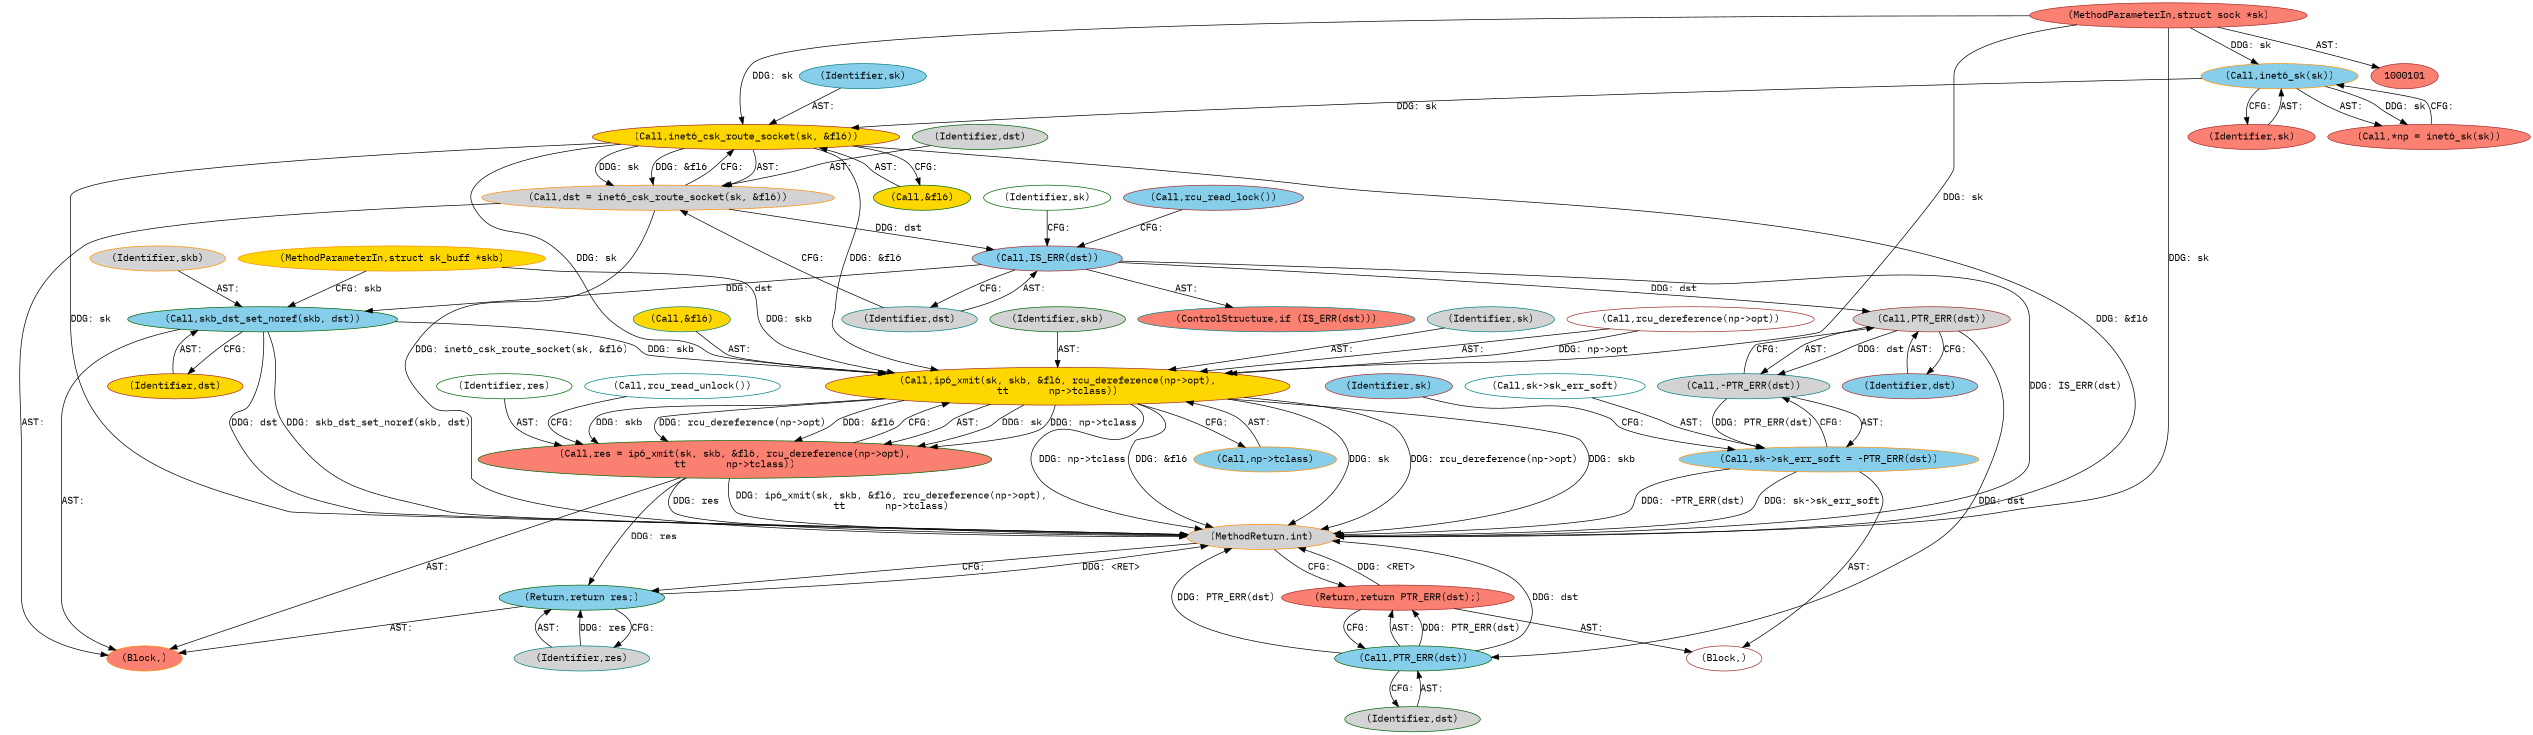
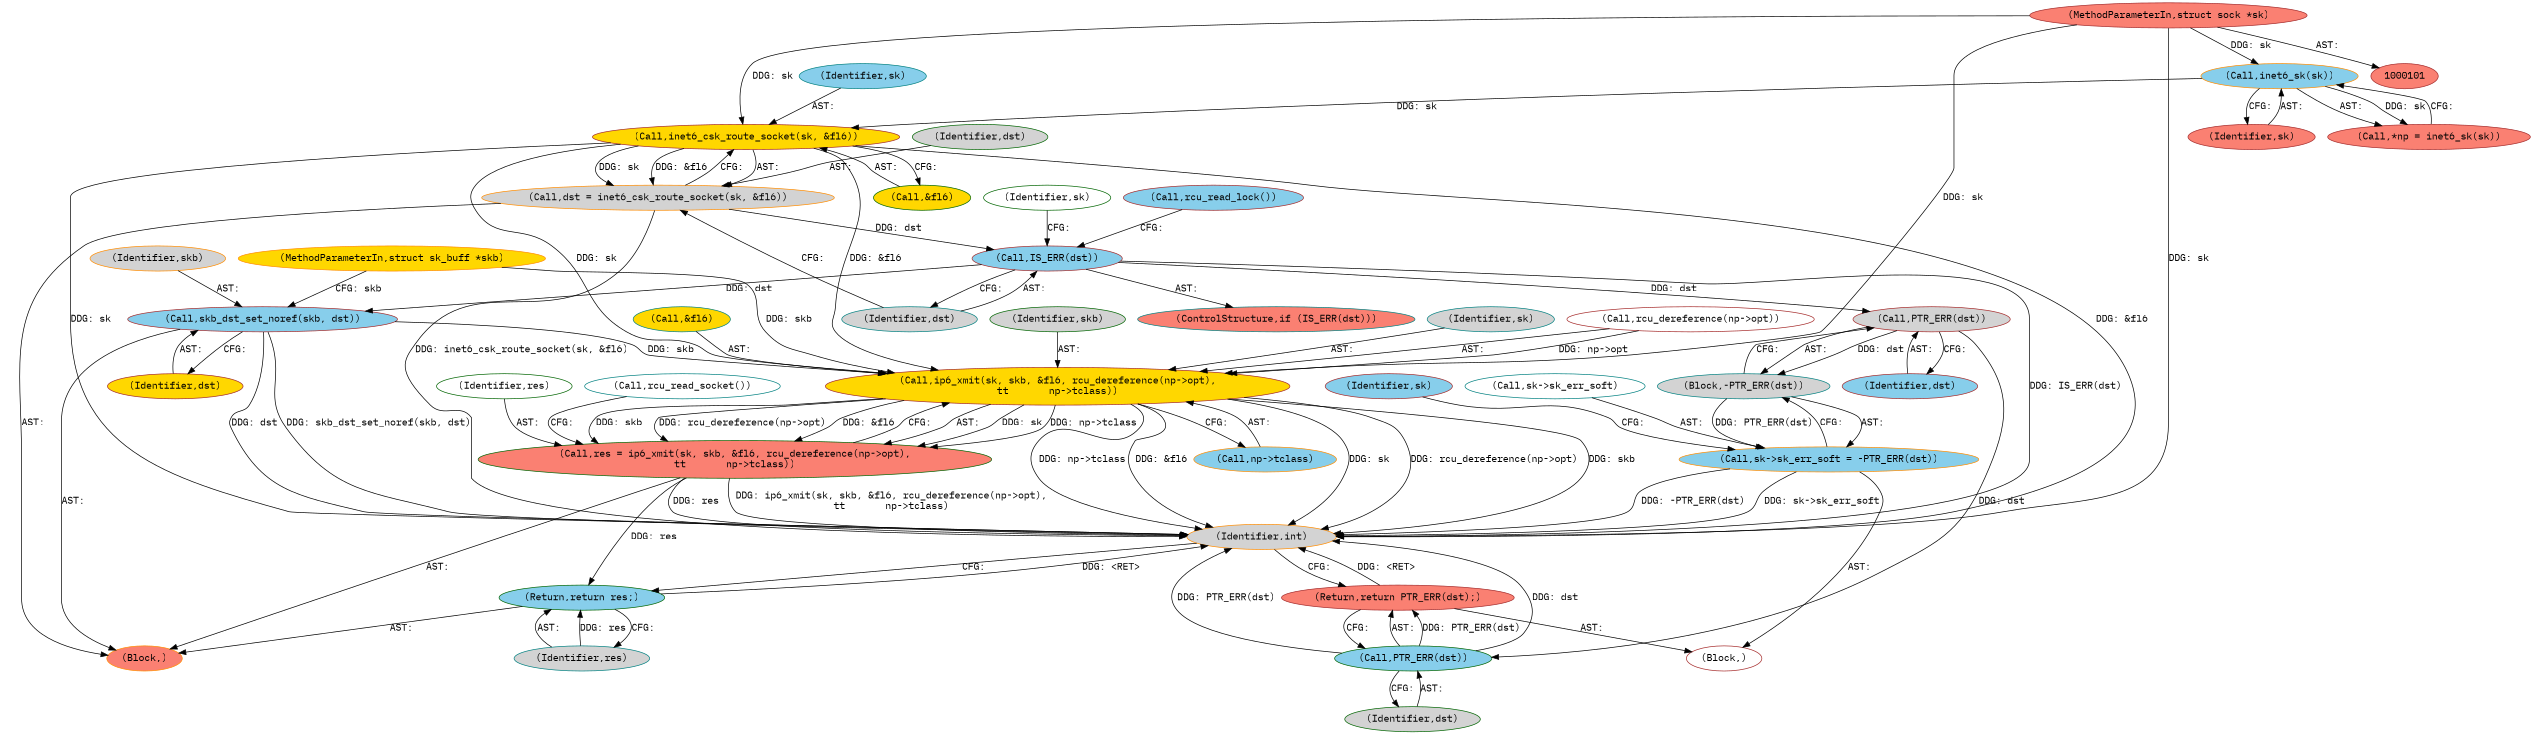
node "(Call,skb_dst_set_noref(skb, dst))": color darkgreen -> brown
node "(Call,rcu_read_unlock())": label "(Call,rcu_read_unlock())" -> "(Call,rcu_read_socket())"
node "(Call,-PTR_ERR(dst))": label "(Call,-PTR_ERR(dst))" -> "(Block,-PTR_ERR(dst))"
node "(MethodReturn,int)": label "(MethodReturn,int)" -> "(Identifier,int)"
